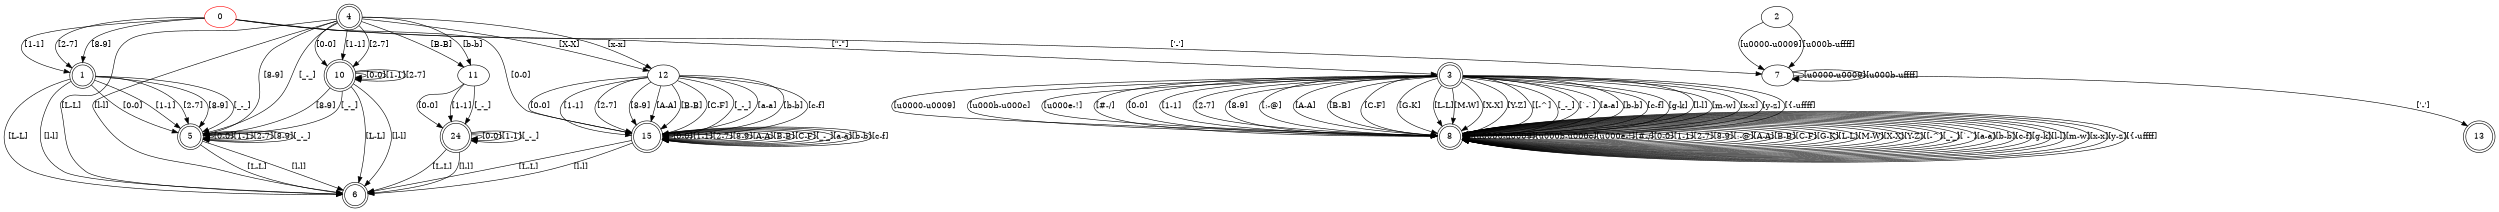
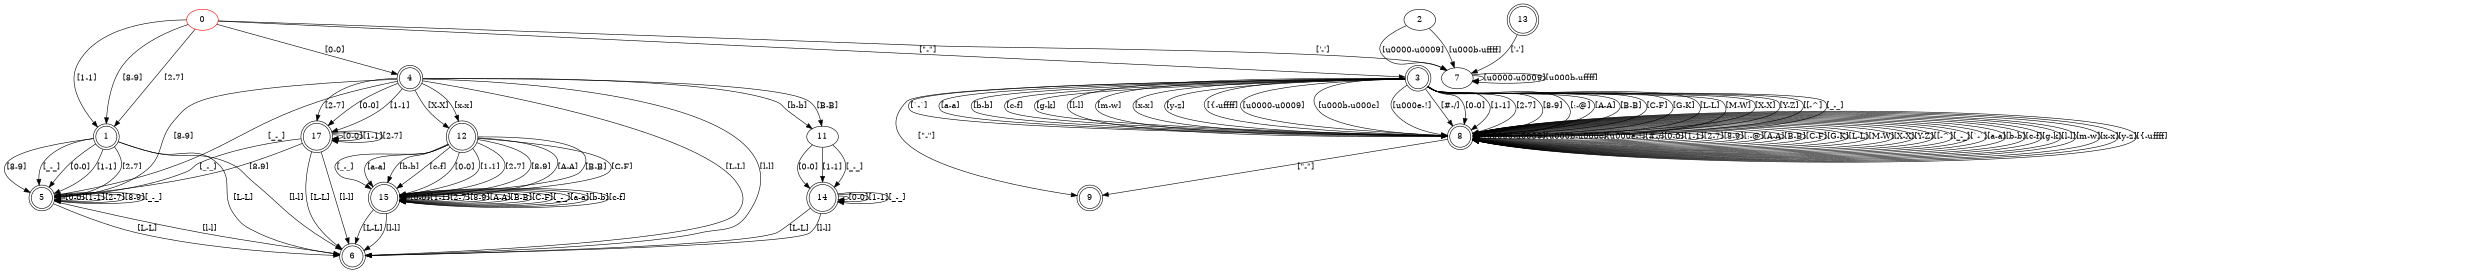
edge "0" -> "15": now "0" -> "4"
node "10": label "10" -> "17"
node "12": shape ellipse -> doublecircle
edge "7" -> "13": reversed
node "24": label "24" -> "14"
node "9": added
